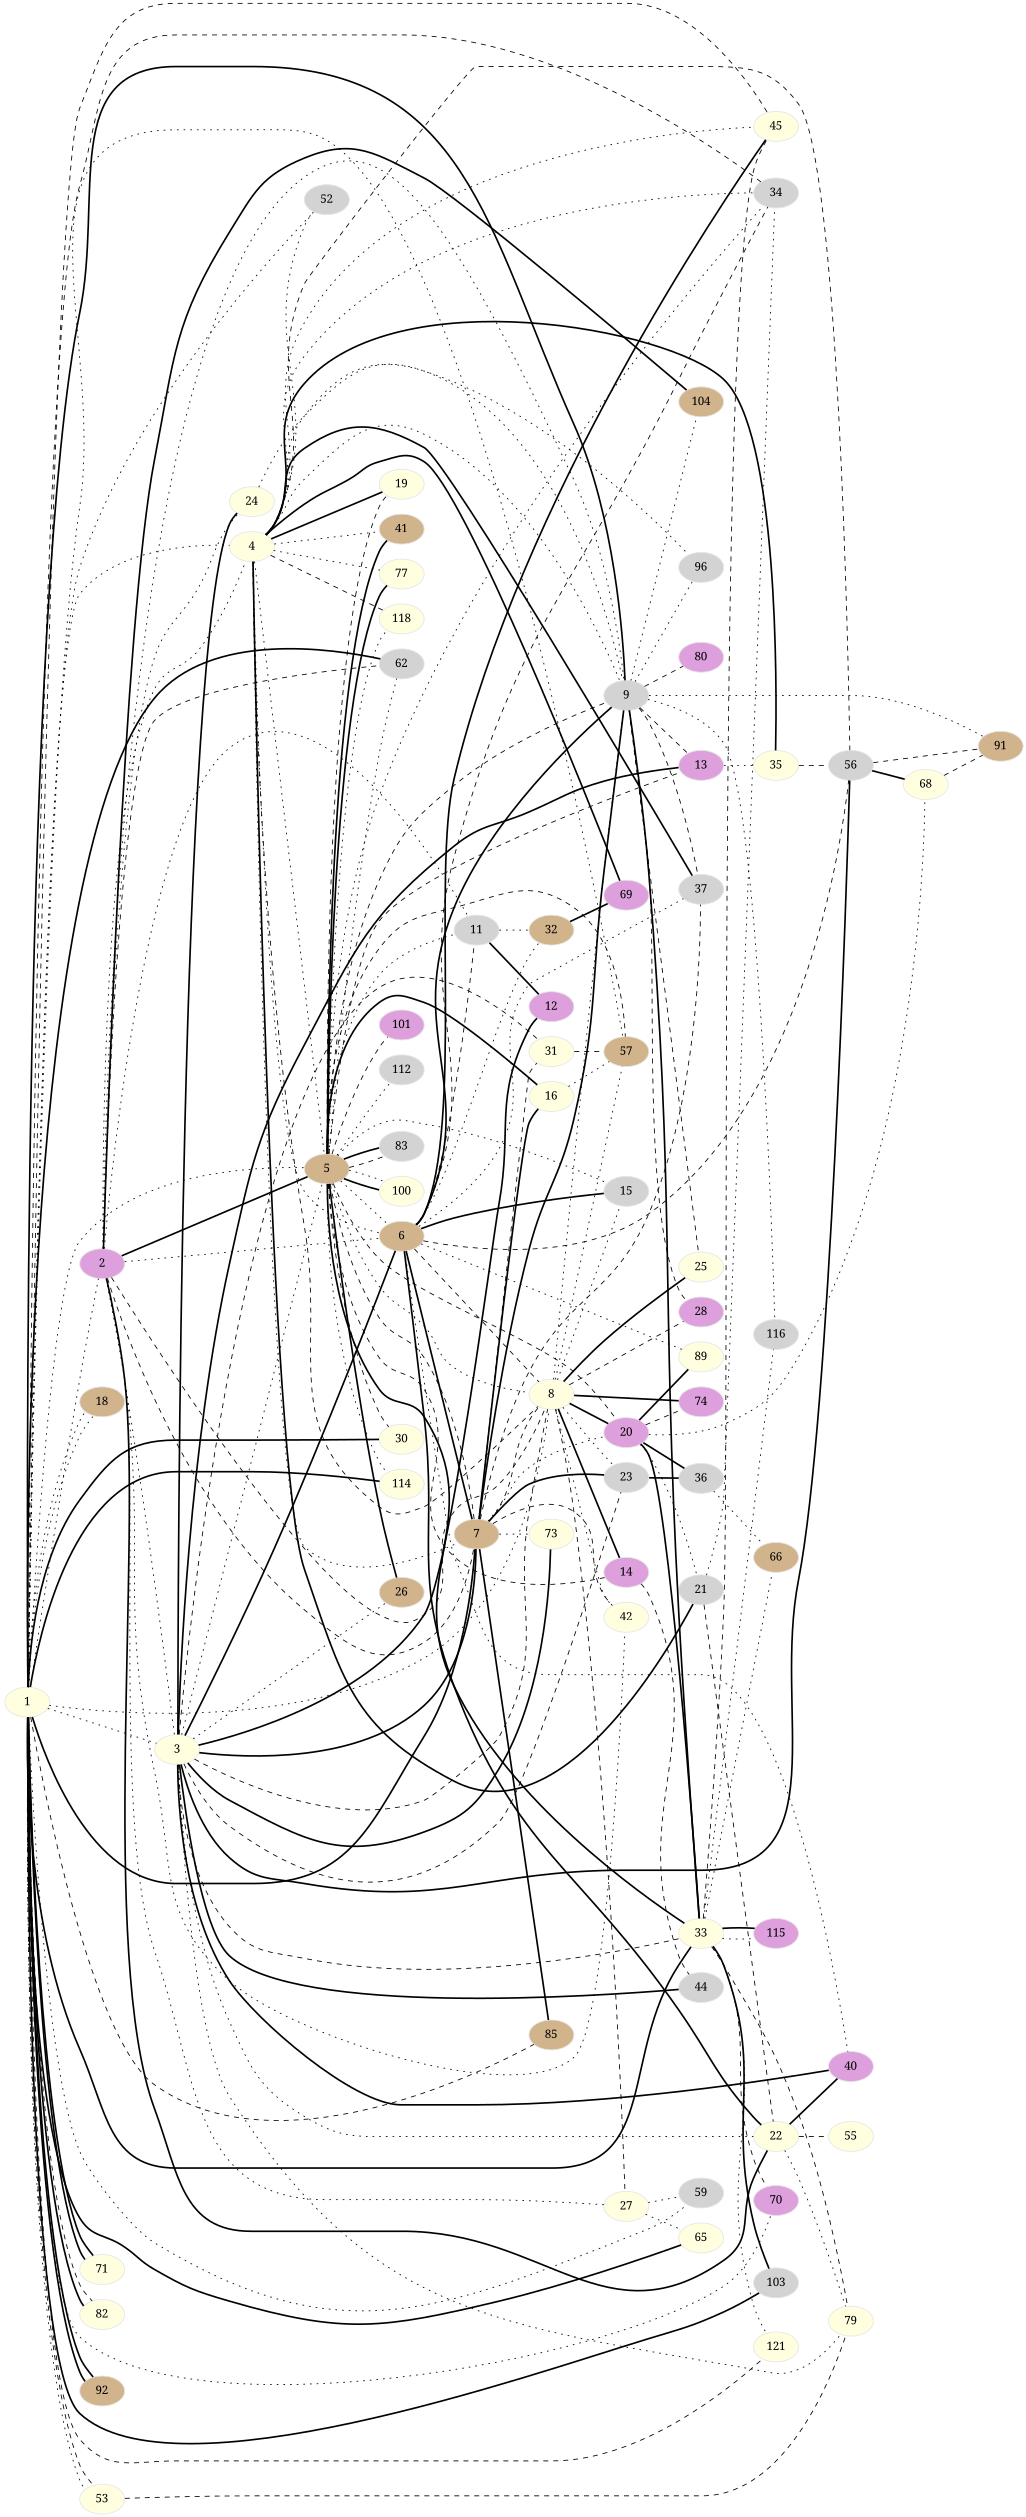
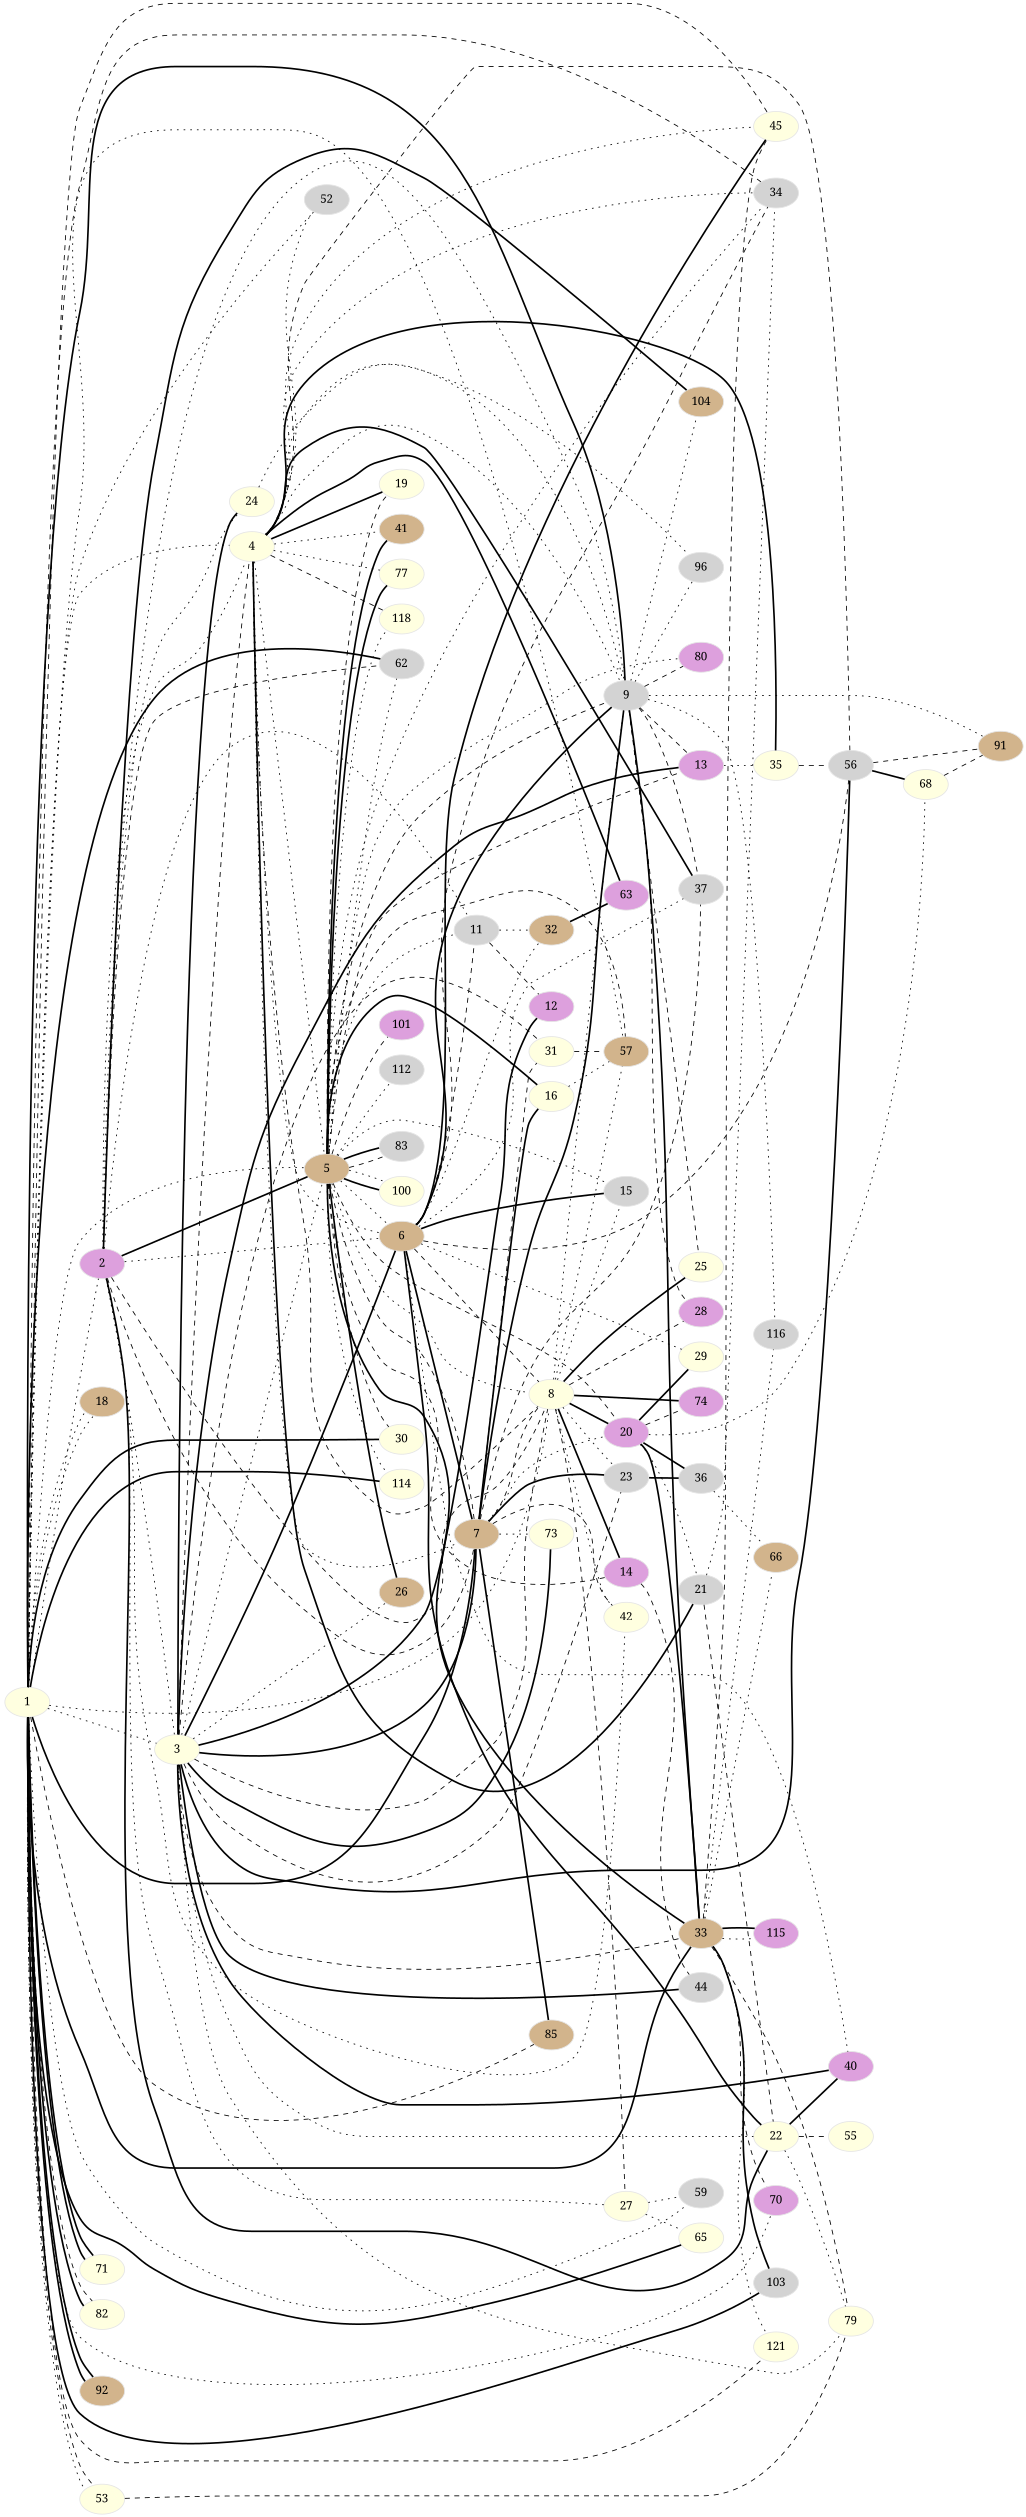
edge "80" -- "5": added
node "69": label "69" -> "63"
edge "11" -- "12": style bold -> dashed
edge "4" -- "3": added
node "89": label "89" -> "29"
node "33": fillcolor lightyellow -> tan
